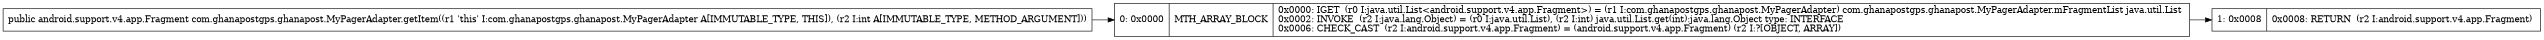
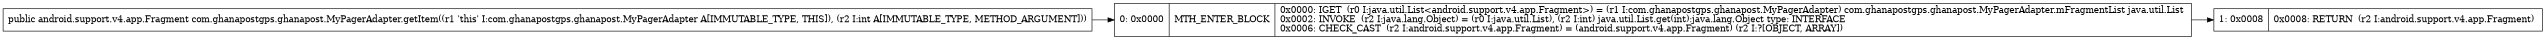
node "0: 0x0000": text "MTH_ARRAY_BLOCK" -> "MTH_ENTER_BLOCK"
